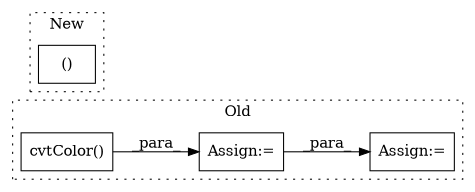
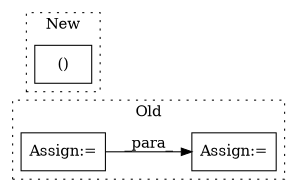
node "cvtColor()": removed
